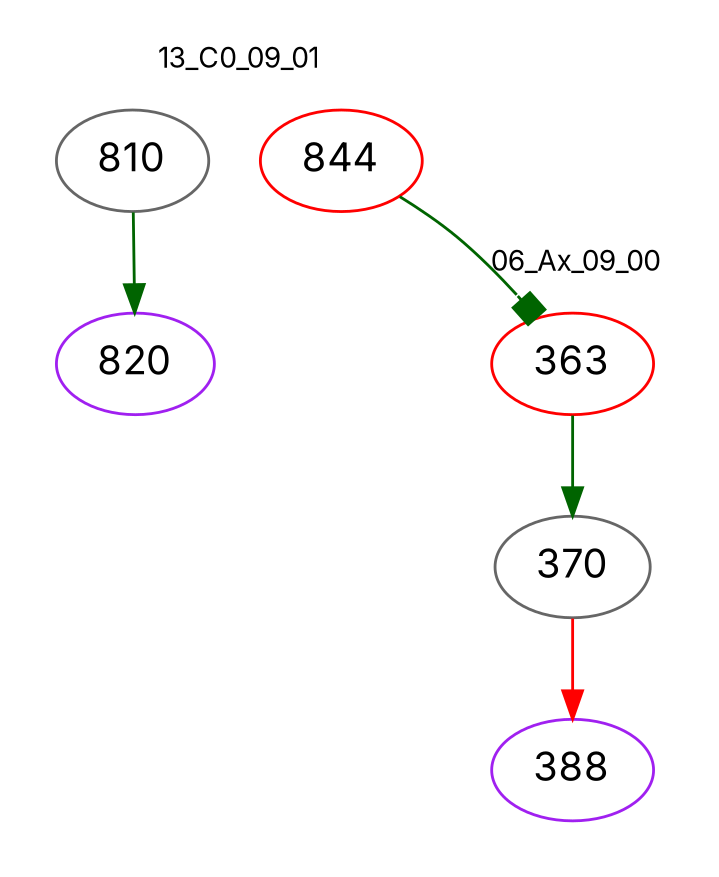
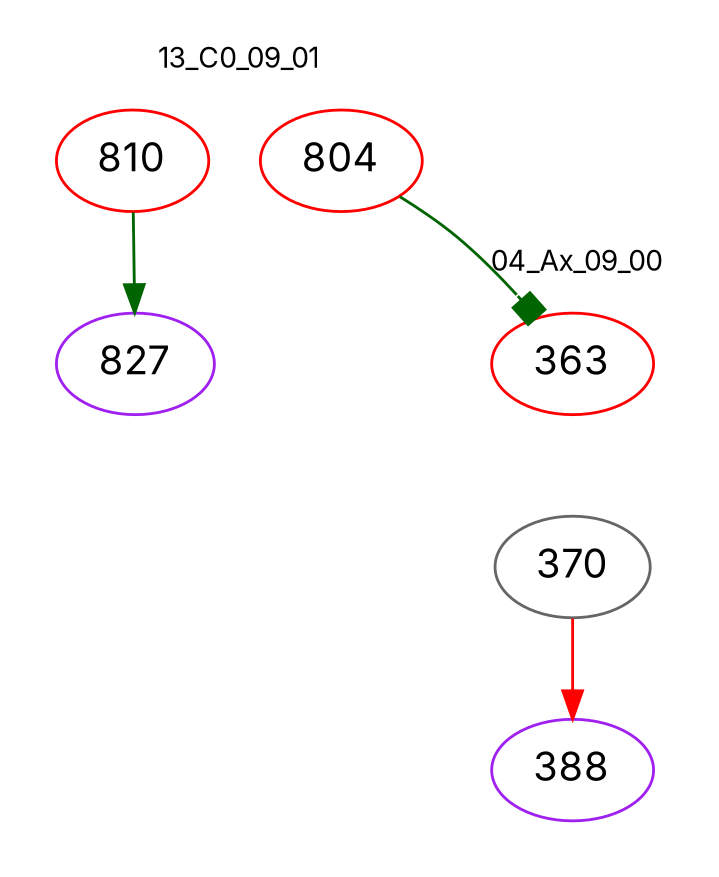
node "810": color gray40 -> red
node "844": label "844" -> "804"
cluster "06_Ax_09_00": label "06_Ax_09_00" -> "04_Ax_09_00"
node "820": label "820" -> "827"
edge "363" -> "370": removed
